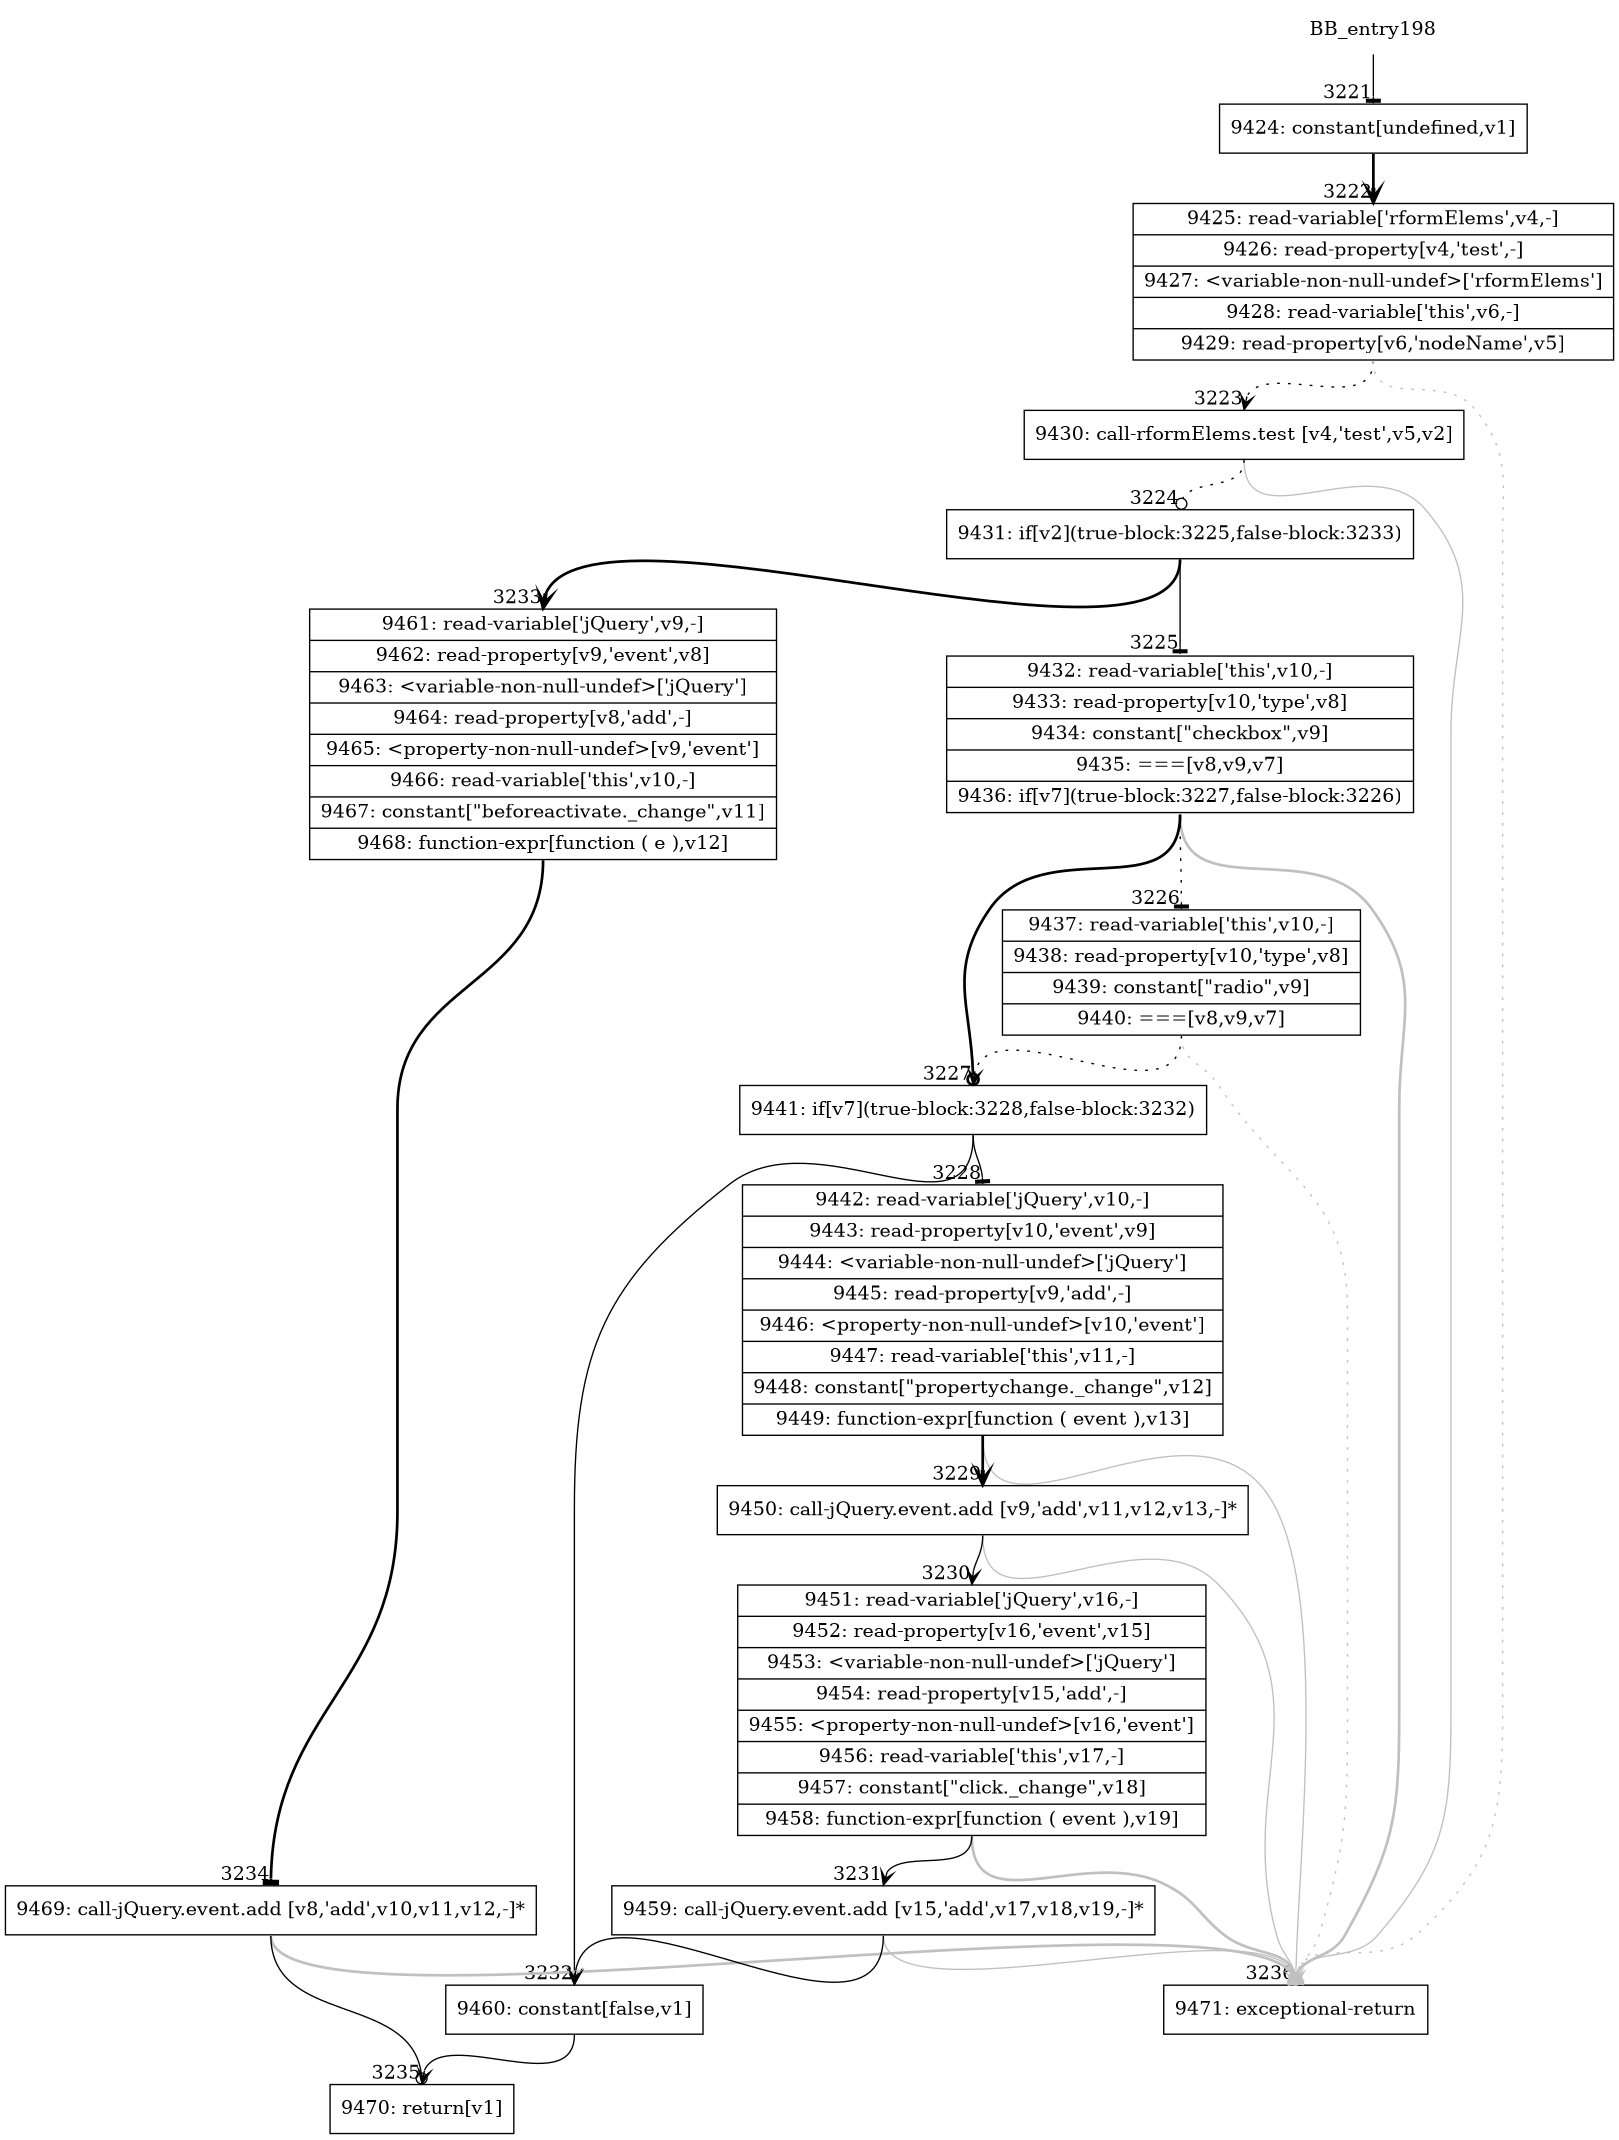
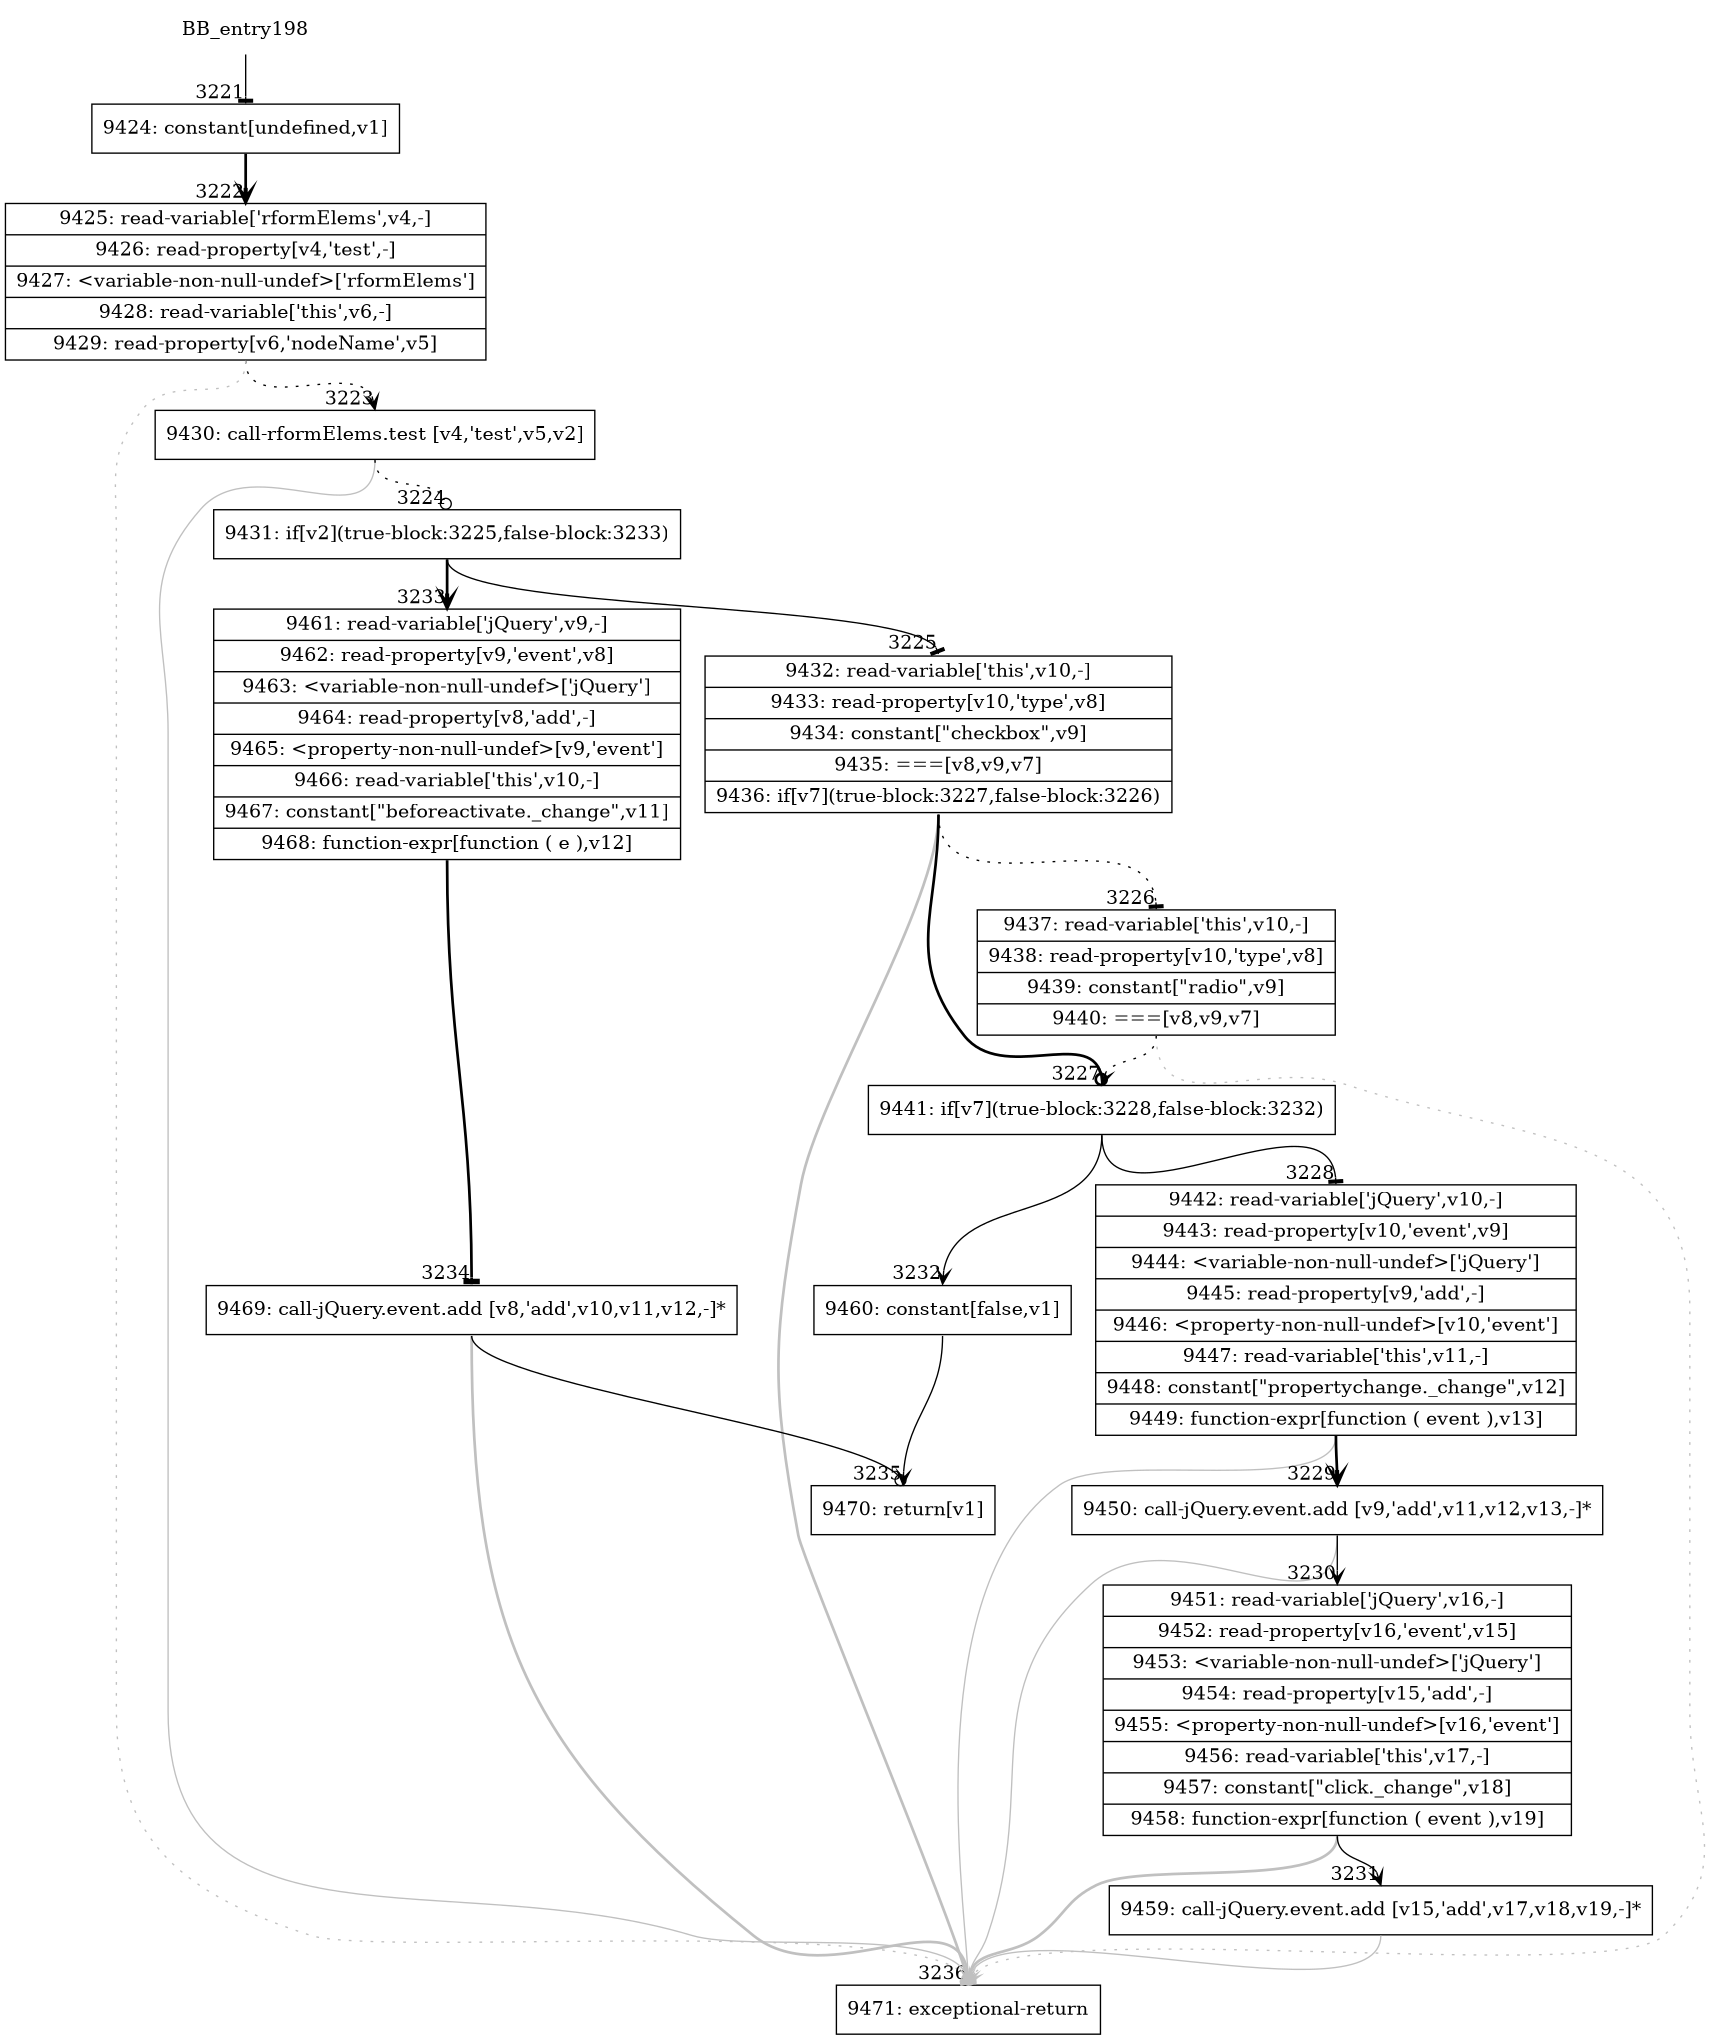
edge "9459: call-jQuery.event.add [v15,'add',v17,v18,v19,-]*" -> "9460: constant[false,v1]": removed
